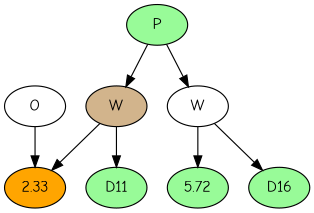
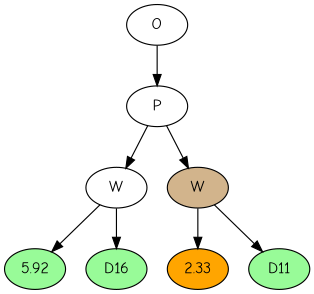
node "P": fillcolor palegreen -> white
edge "O" -> "2.33": now "O" -> "P"
node "5.72": label "5.72" -> "5.92"
